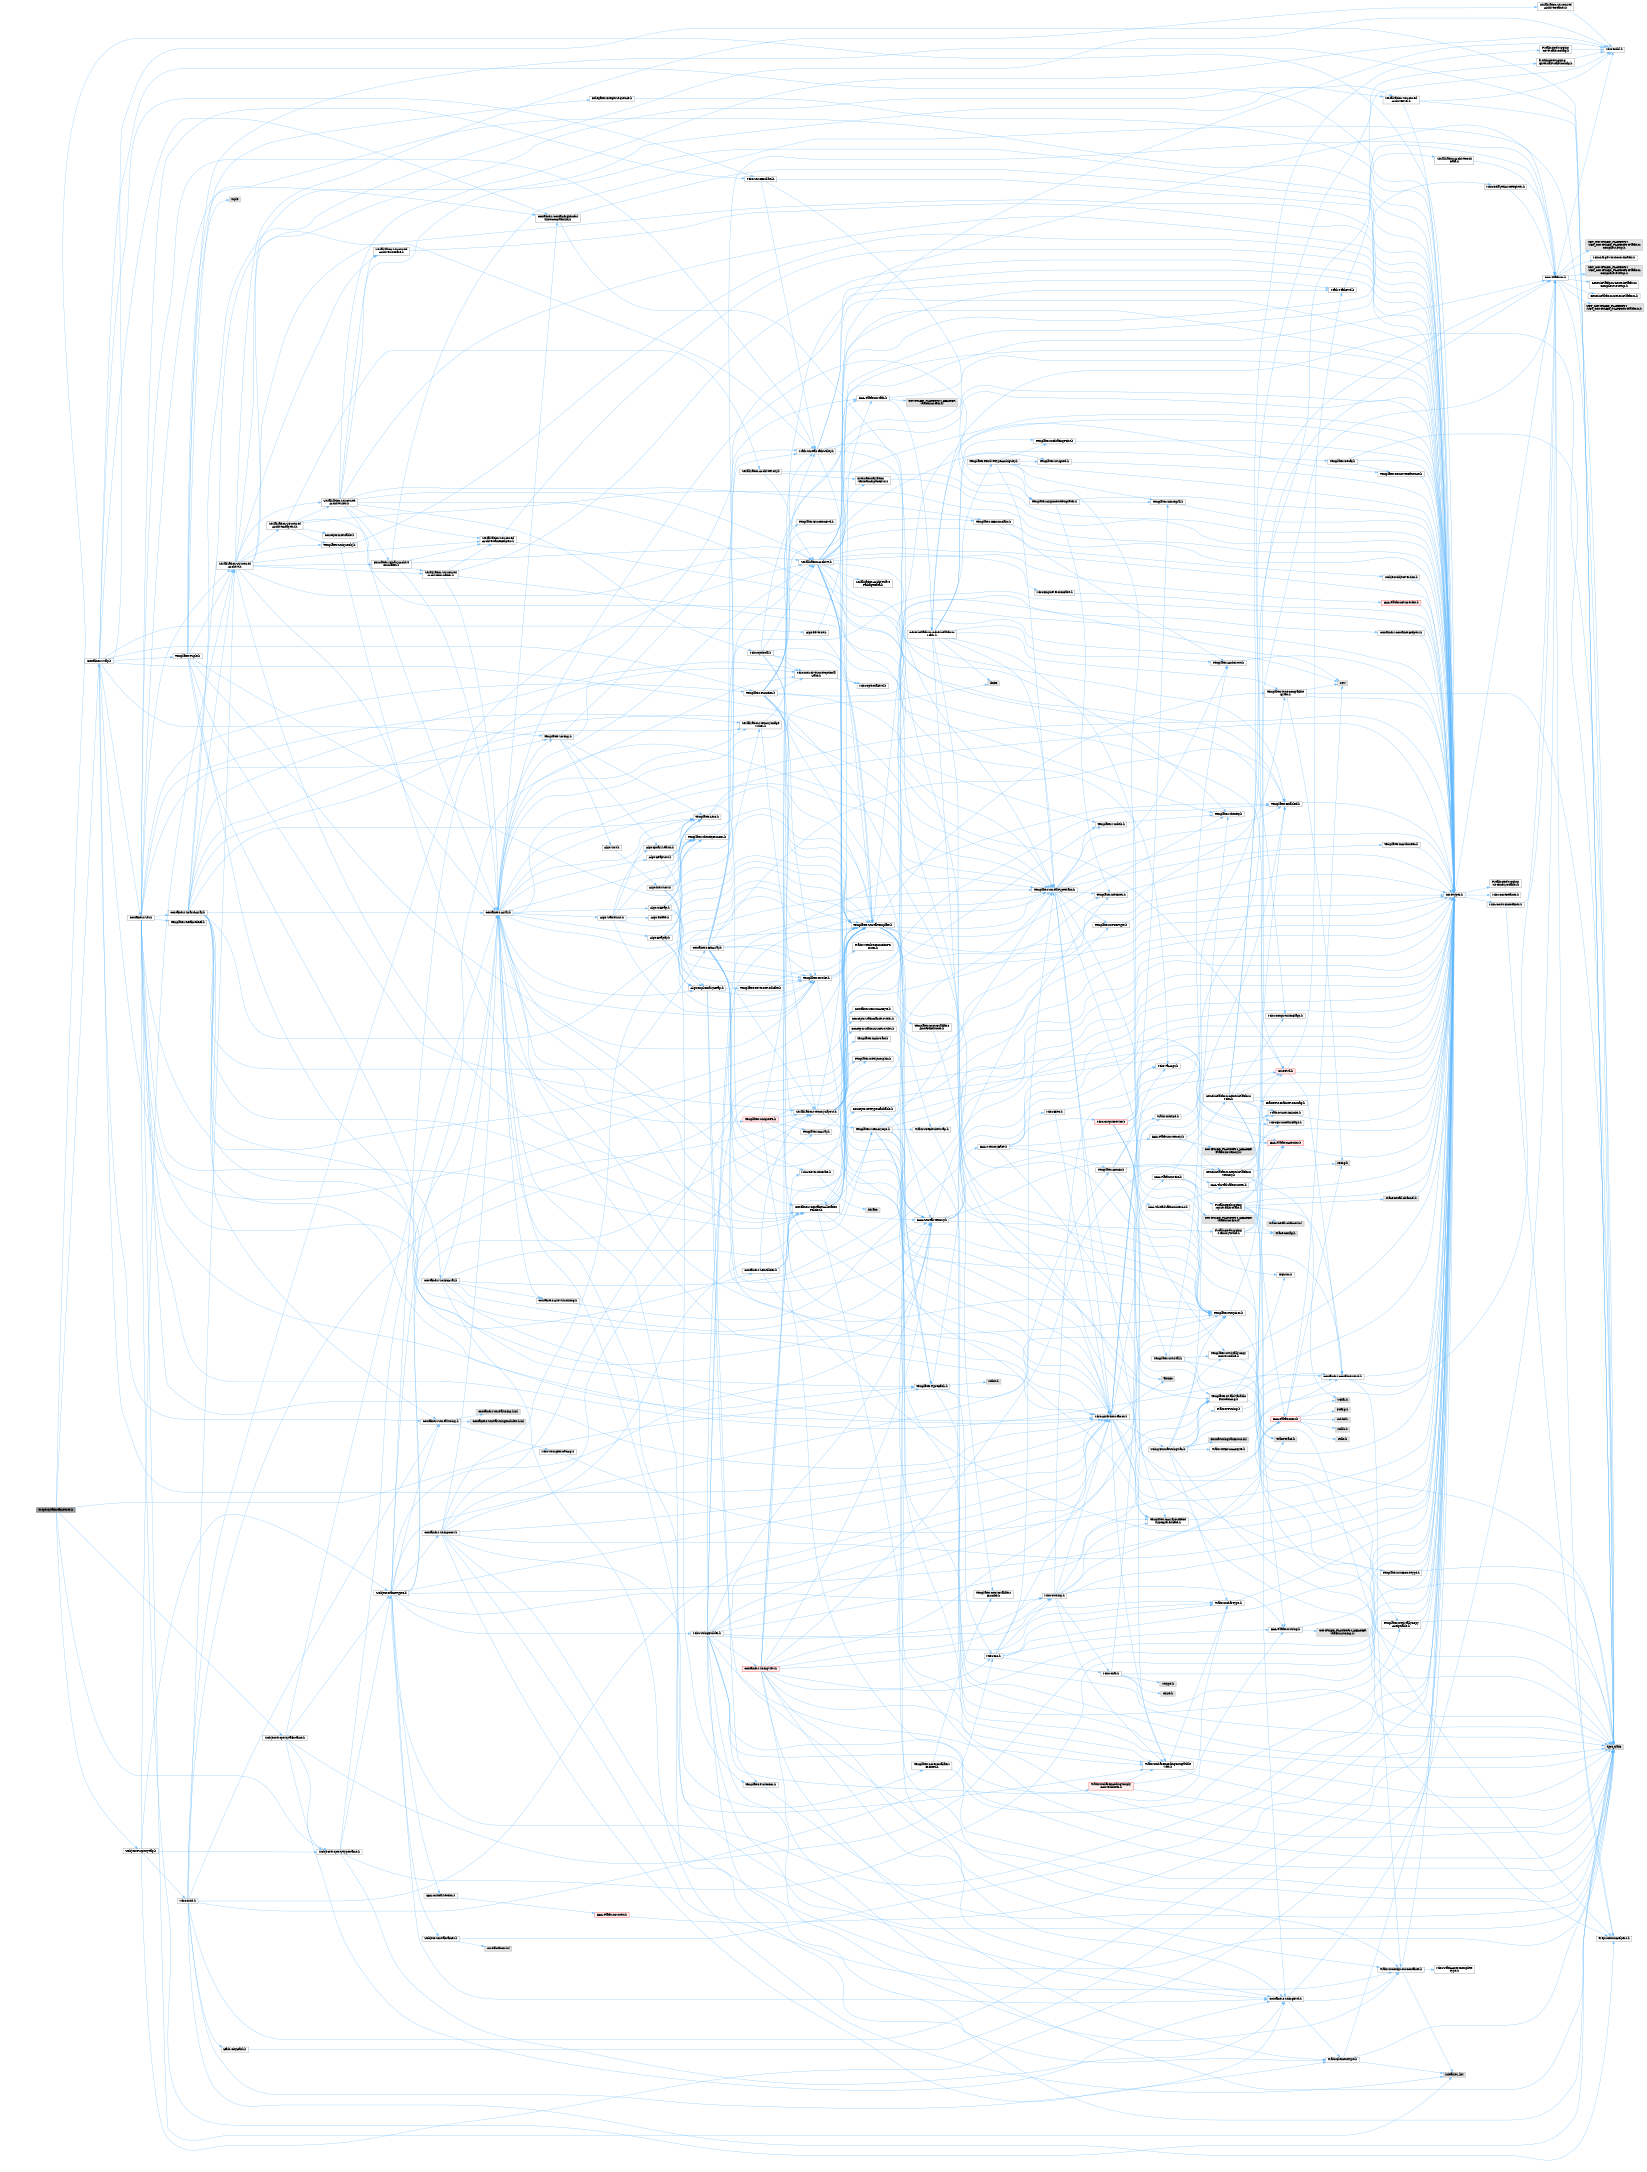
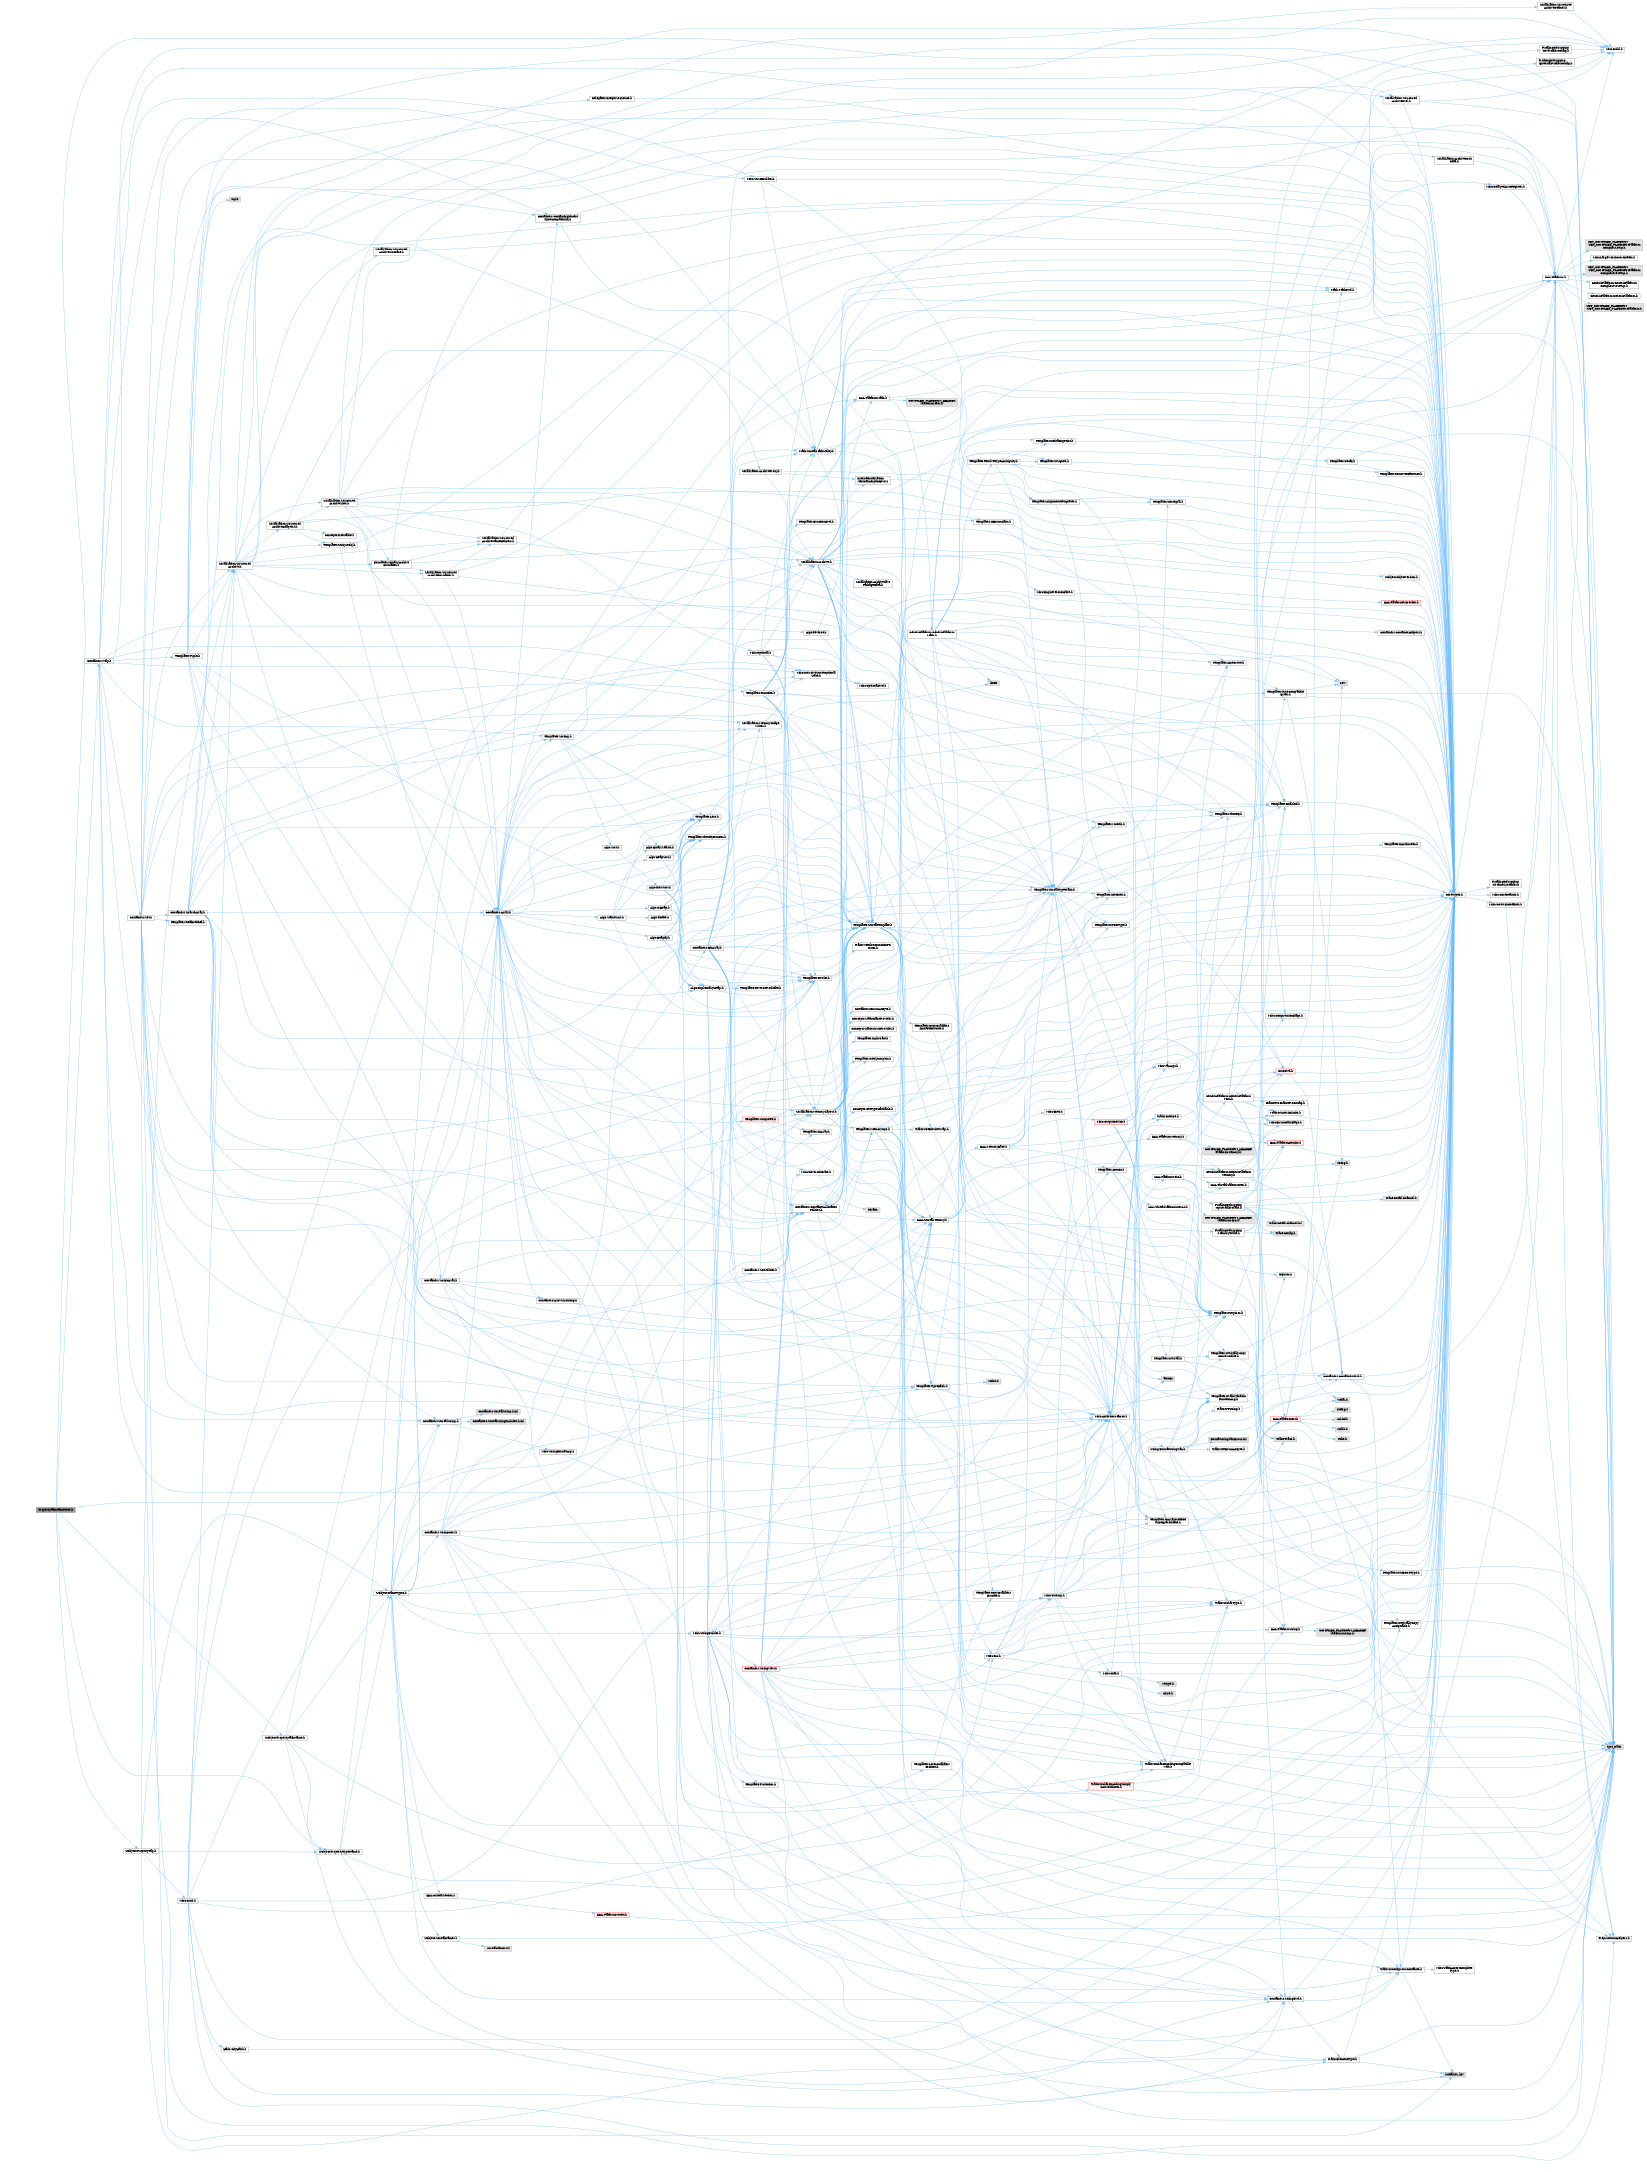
edge "Serialization/Structured ArchiveSlots.h" -> "Serialization/Structured ArchiveSlotBase.h": removed
